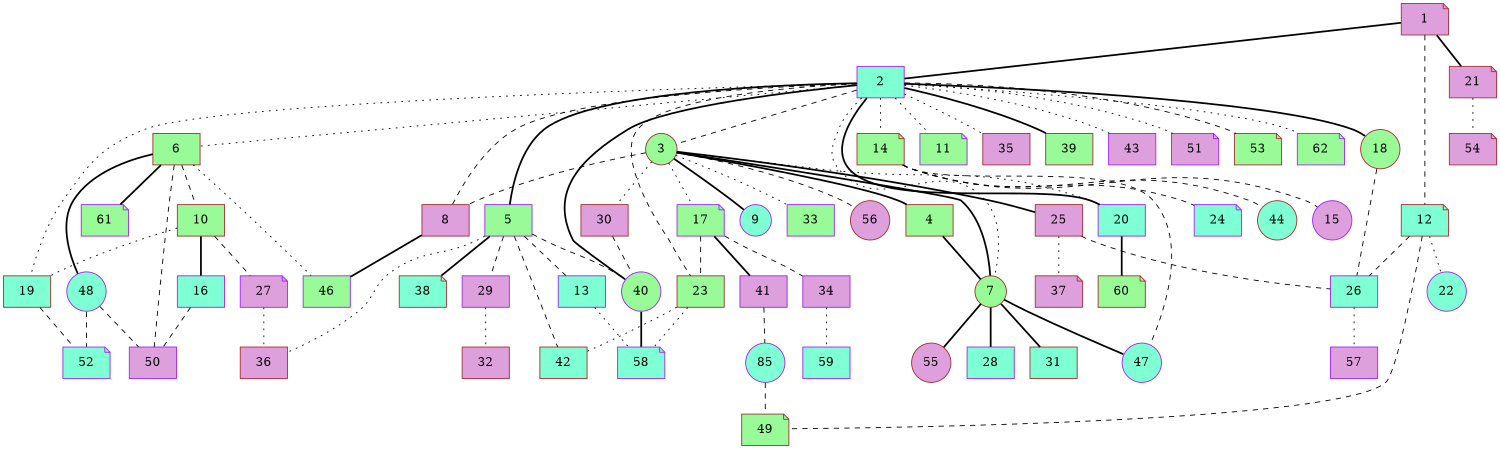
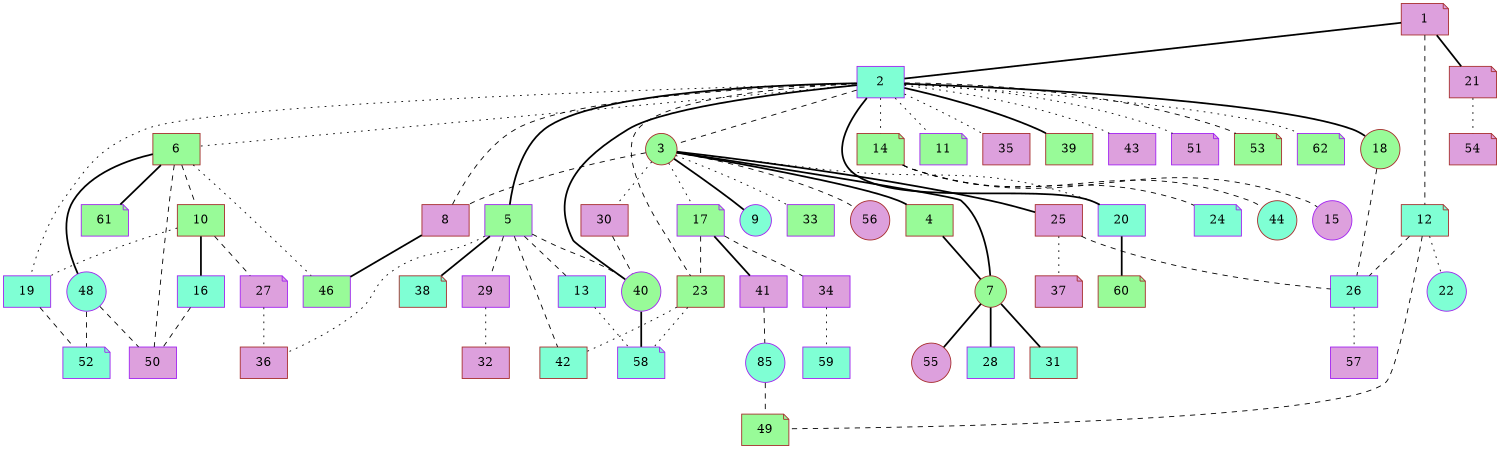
edge "2" -- "7": removed
node "19": color brown -> purple
node "47": removed
